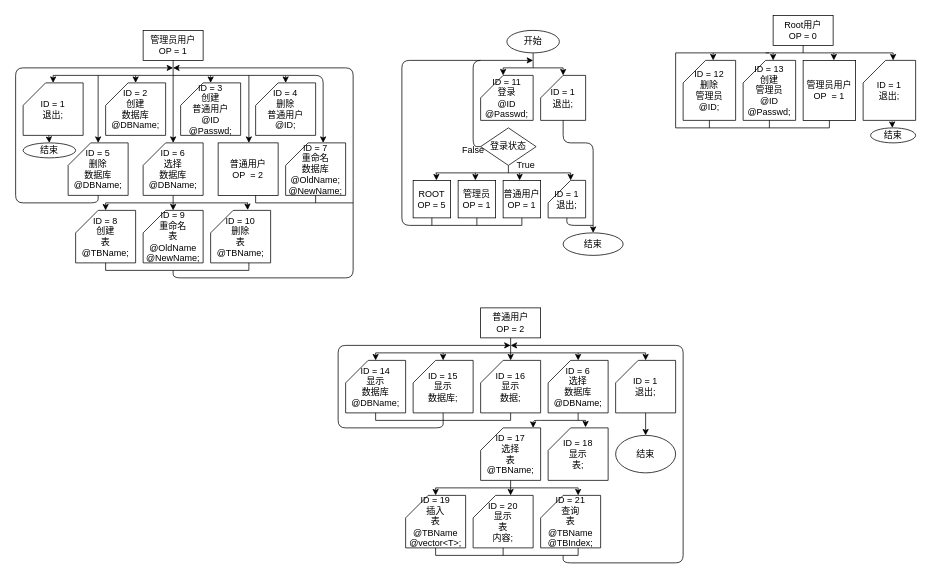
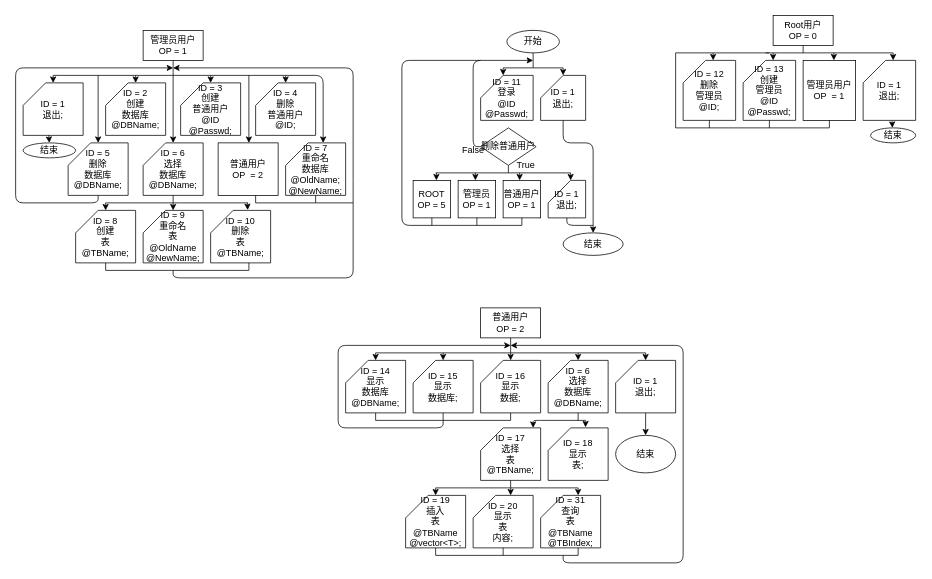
node "登录状态": label "登录状态" -> "删除普通用户"
node "ID = 21 查询 表 @TBName @TBIndex;": label "ID = 21 查询 表 @TBName @TBIndex;" -> "ID = 31 查询 表 @TBName @TBIndex;"
